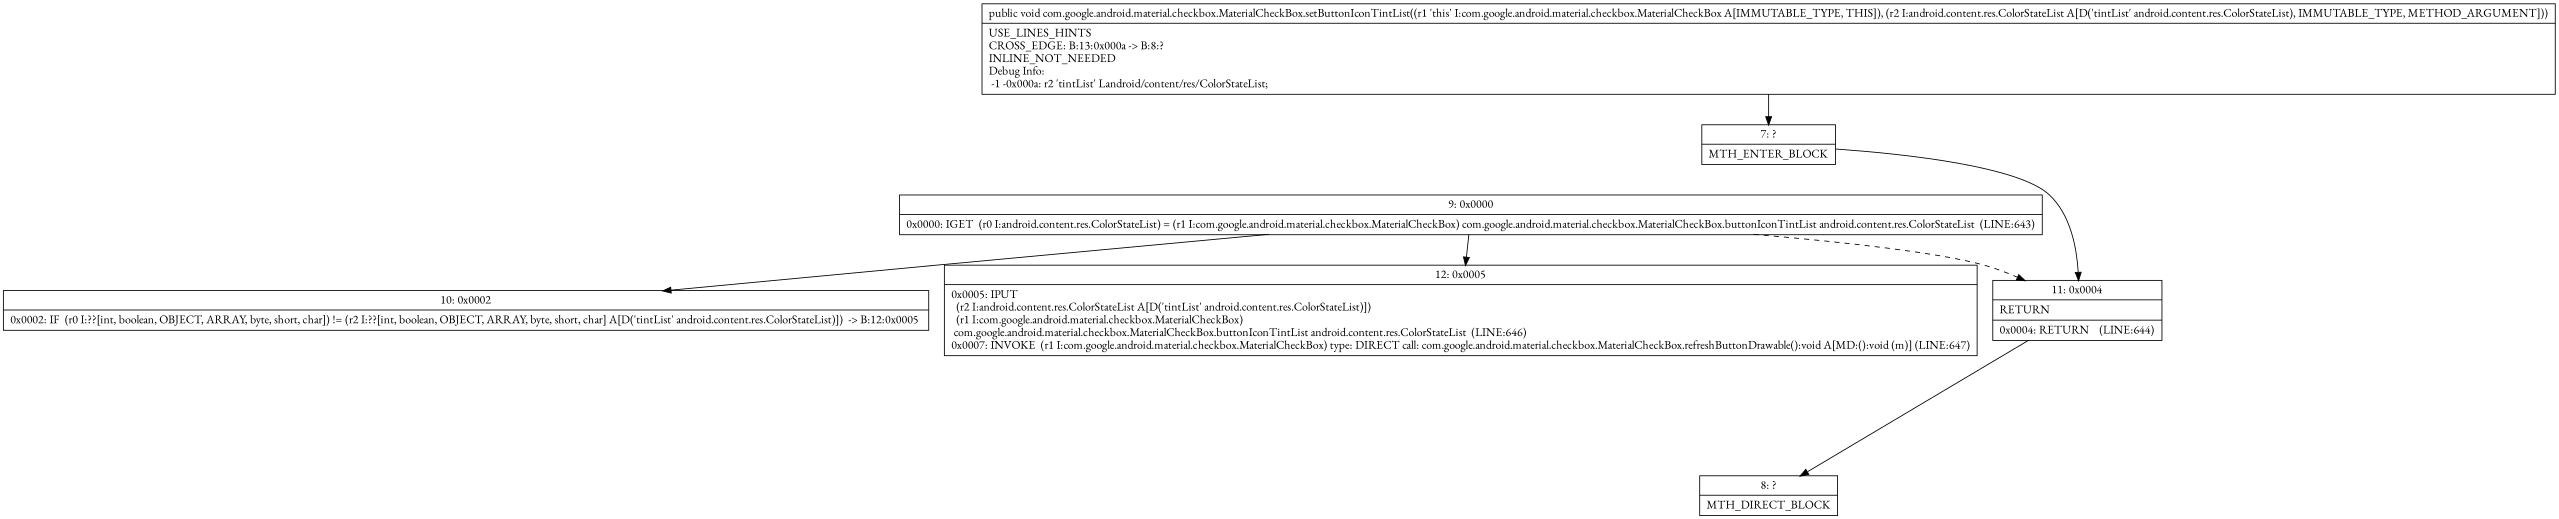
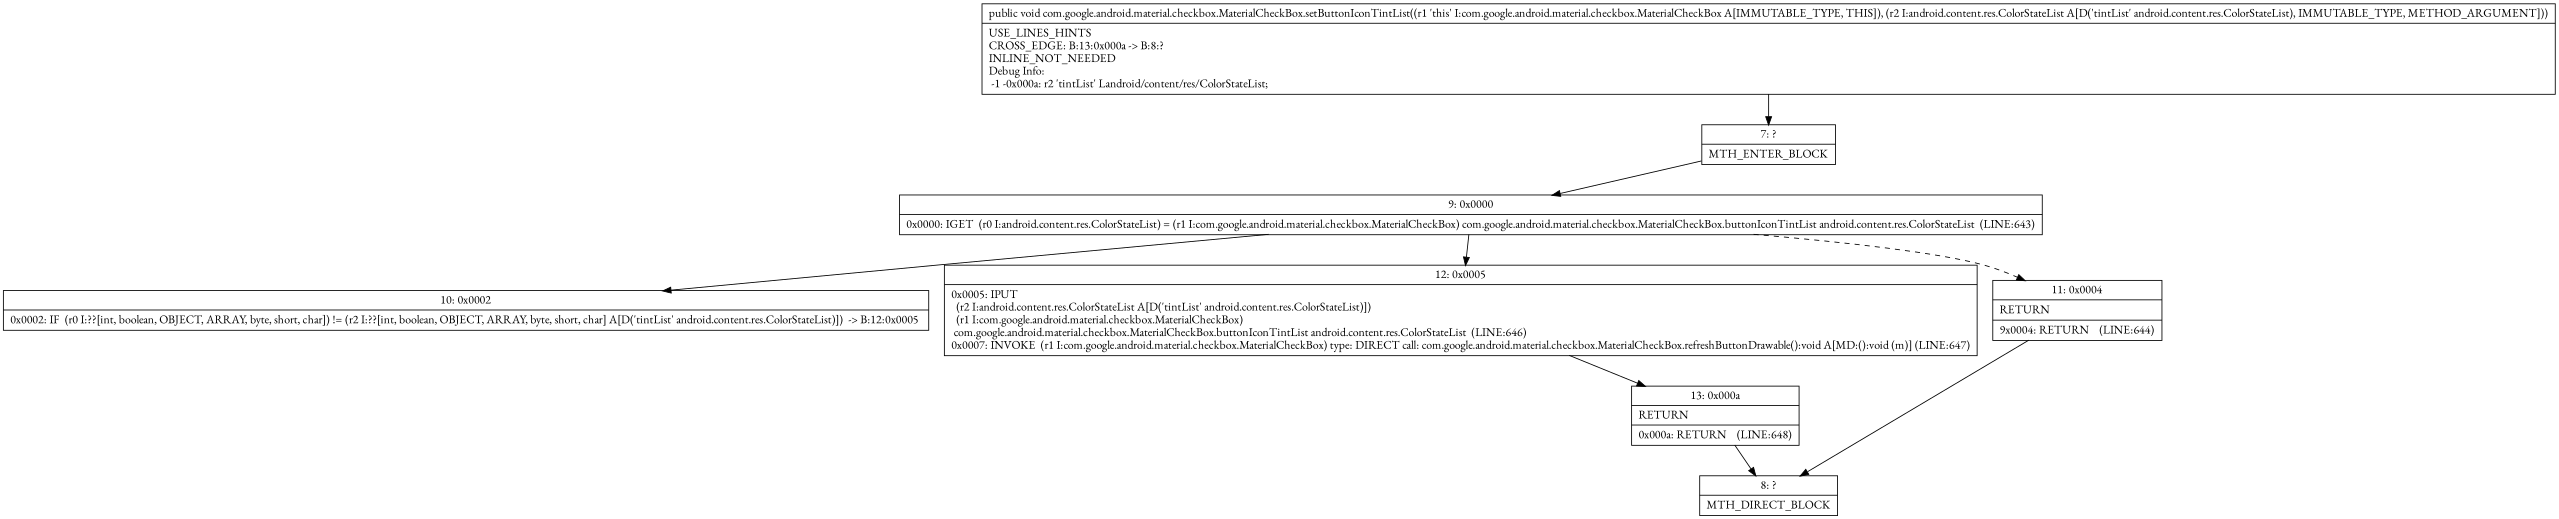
edge "7: ?" -> "11: 0x0004": now "7: ?" -> "9: 0x0000"
node "11: 0x0004": text "0x0004: RETURN    (LINE:644)" -> "9x0004: RETURN    (LINE:644)"
node "13: 0x000a": added
